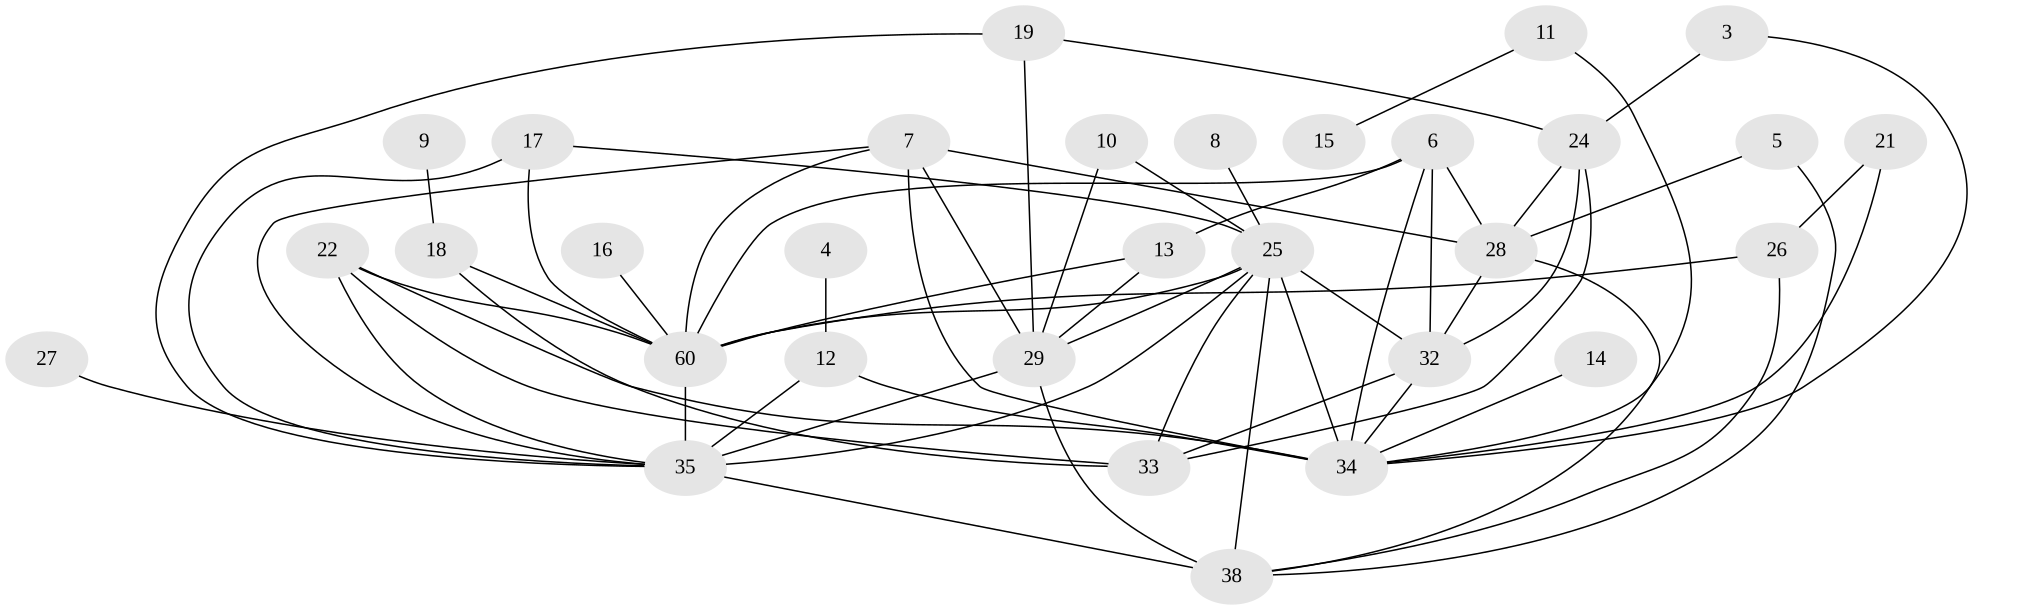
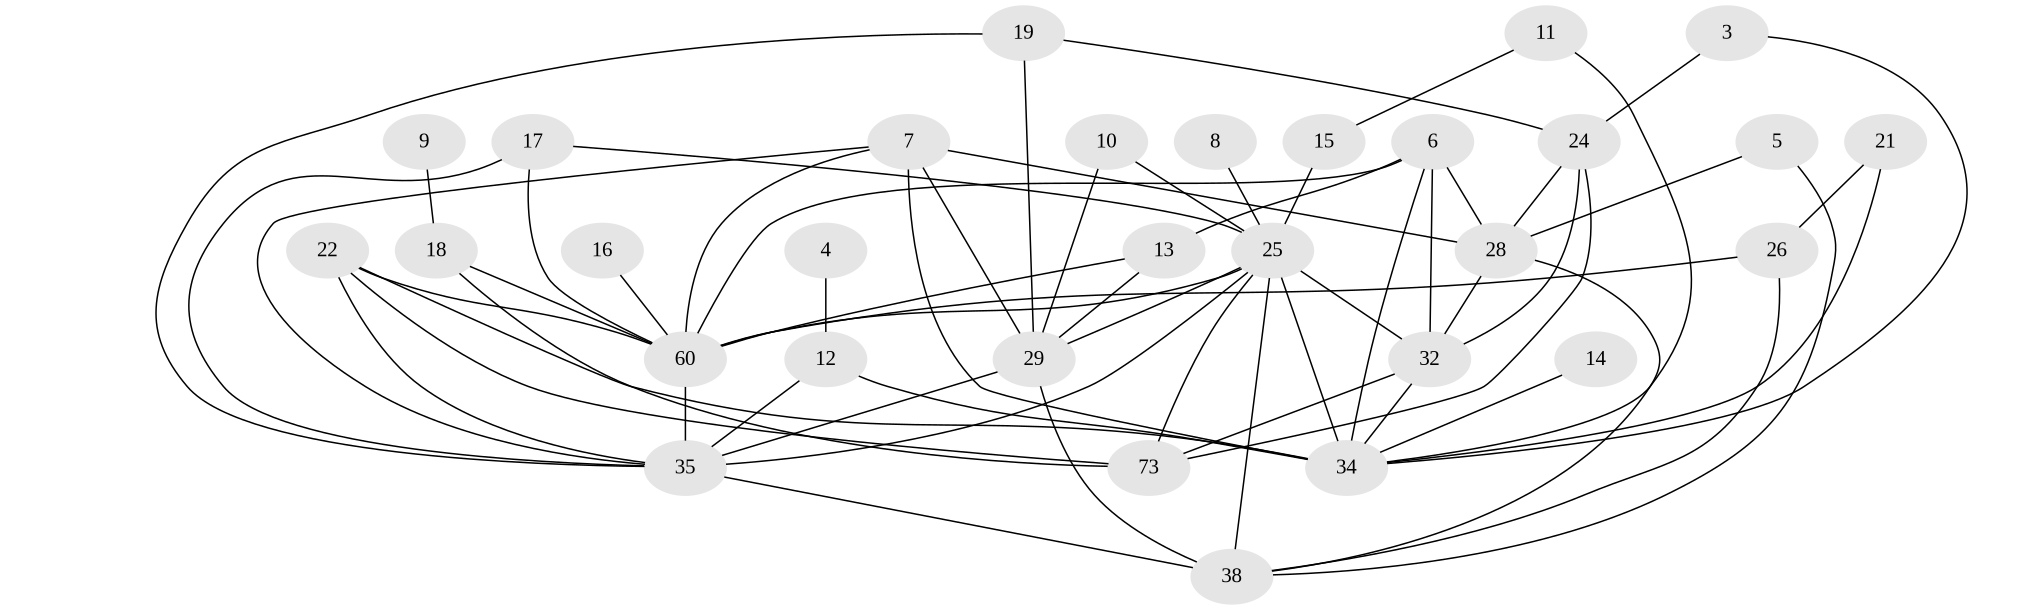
edge "15" -- "25": added
node "27": removed
node "33": label "33" -> "73"
